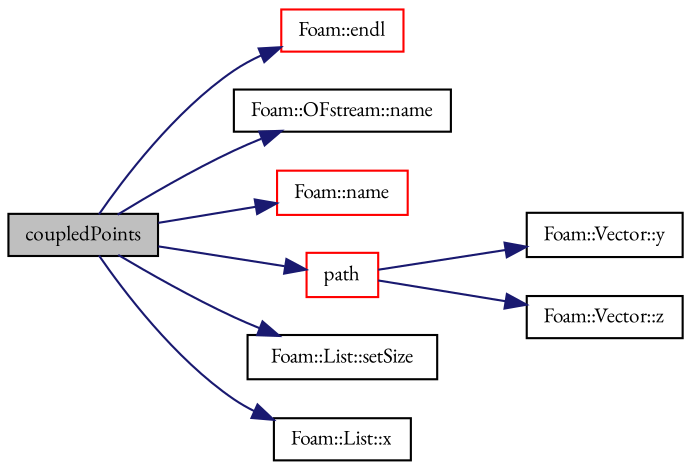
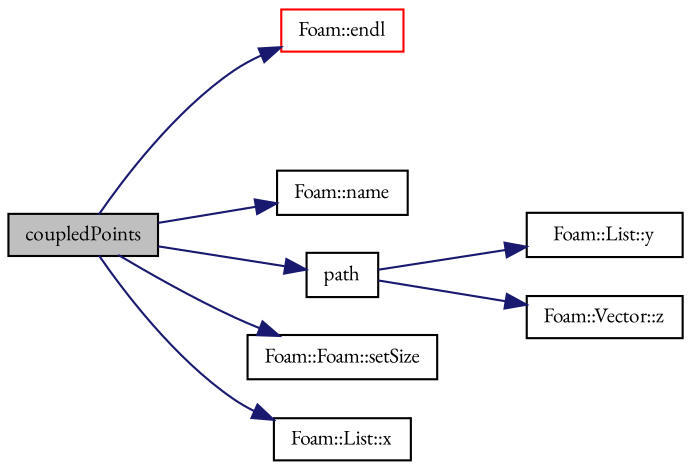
node "Foam::OFstream::name": removed
node "Foam::name": color red -> black
node "Foam::Vector::y": label "Foam::Vector::y" -> "Foam::List::y"
node "path": color red -> black
node "Foam::List::setSize": label "Foam::List::setSize" -> "Foam::Foam::setSize"
